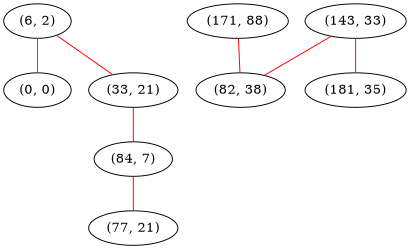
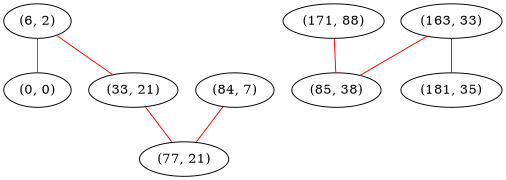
node "(143, 33)": label "(143, 33)" -> "(163, 33)"
node "(82, 38)": label "(82, 38)" -> "(85, 38)"
edge "(33, 21)" -- "(84, 7)": now "(33, 21)" -- "(77, 21)"
